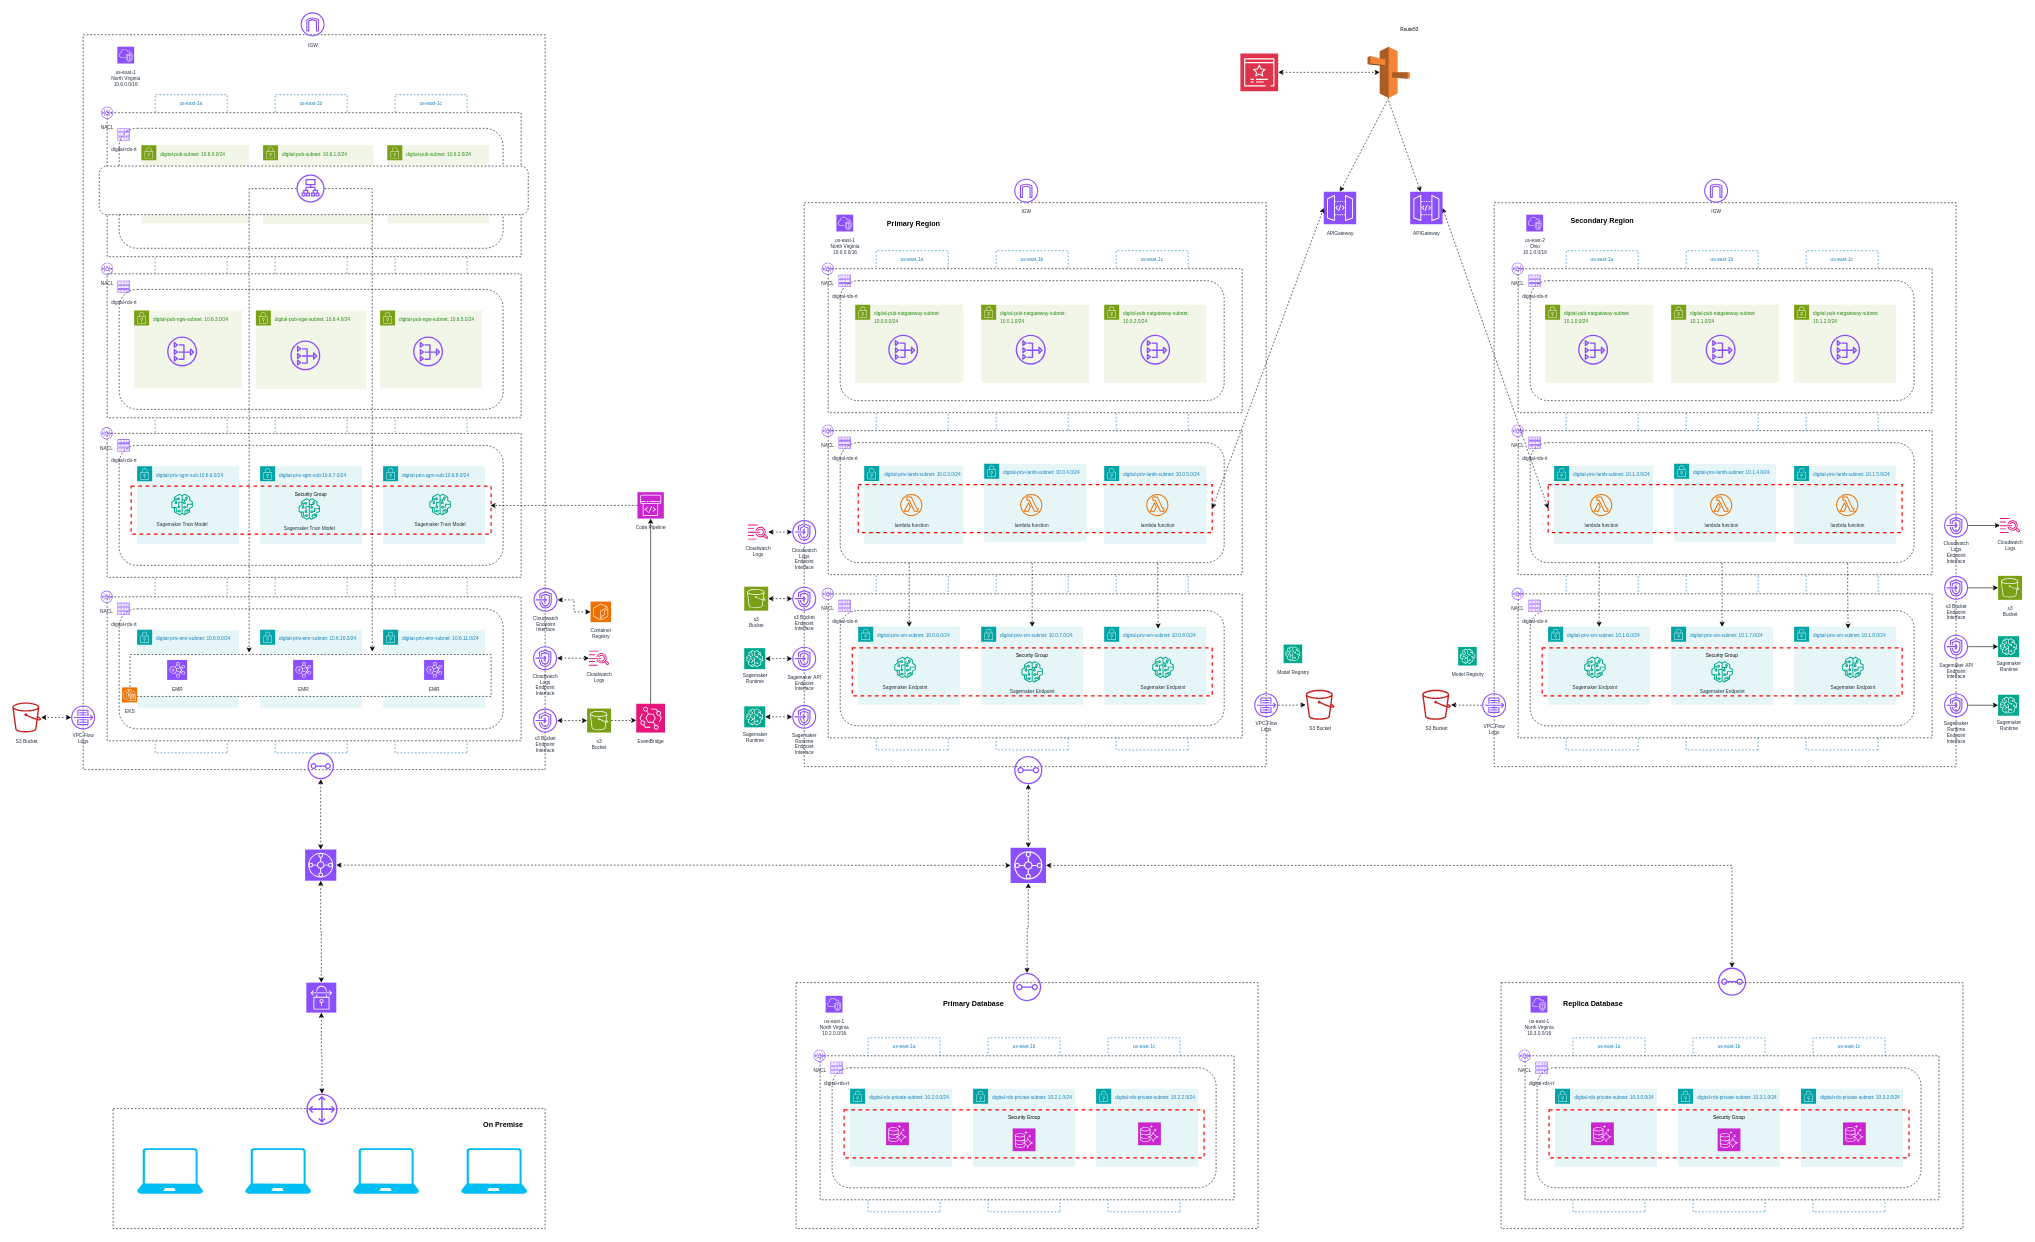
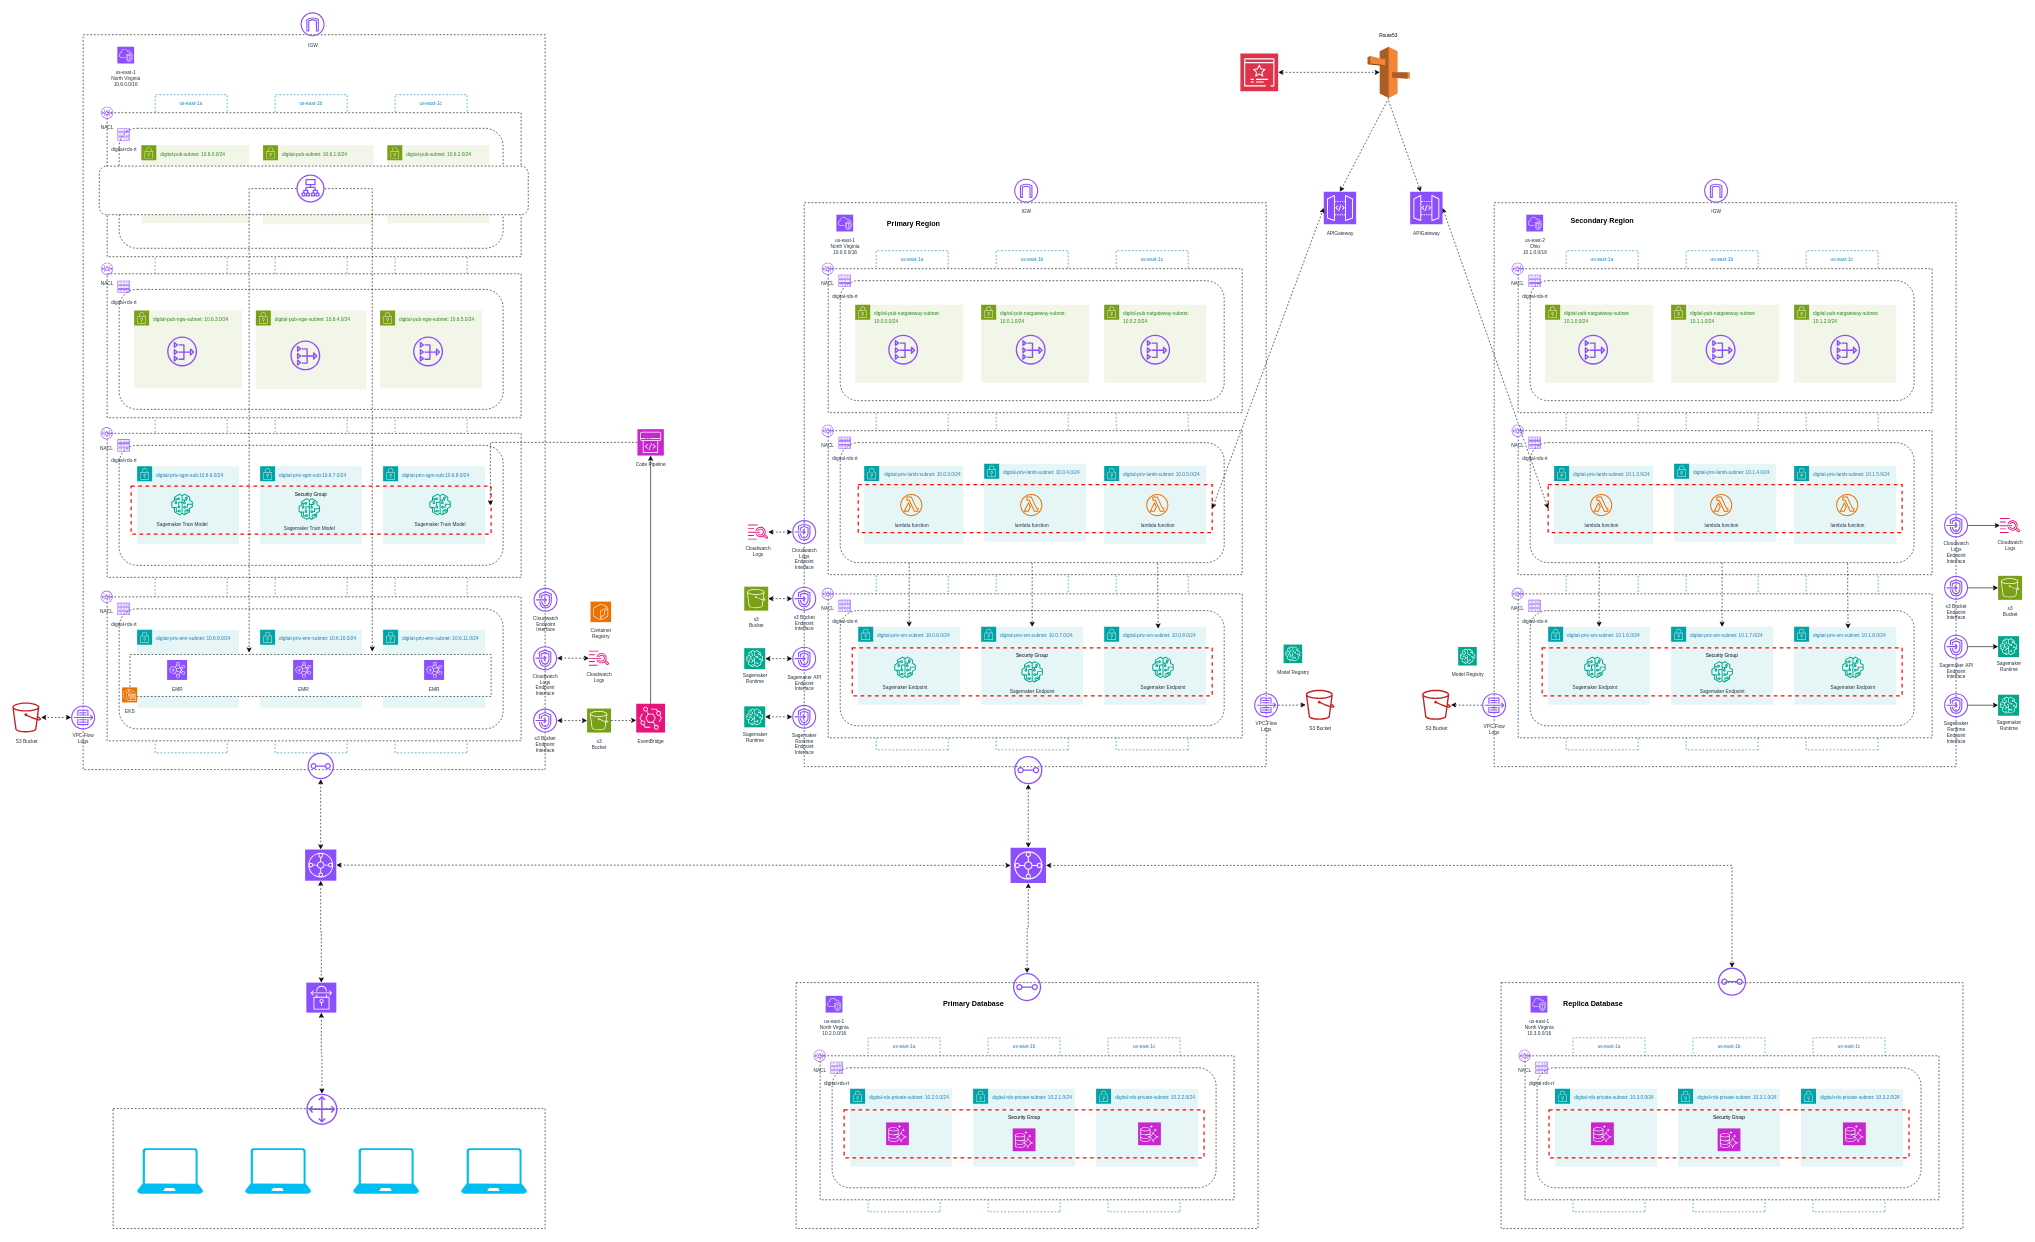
node "Route53": moved (1410, 29) -> (1389, 35)
node "Code Pipeline": moved (651, 505) -> (651, 442)
edge "Cloudwatch Endpoint Interface" -- "Container Registry": removed
node "On Premise": removed
